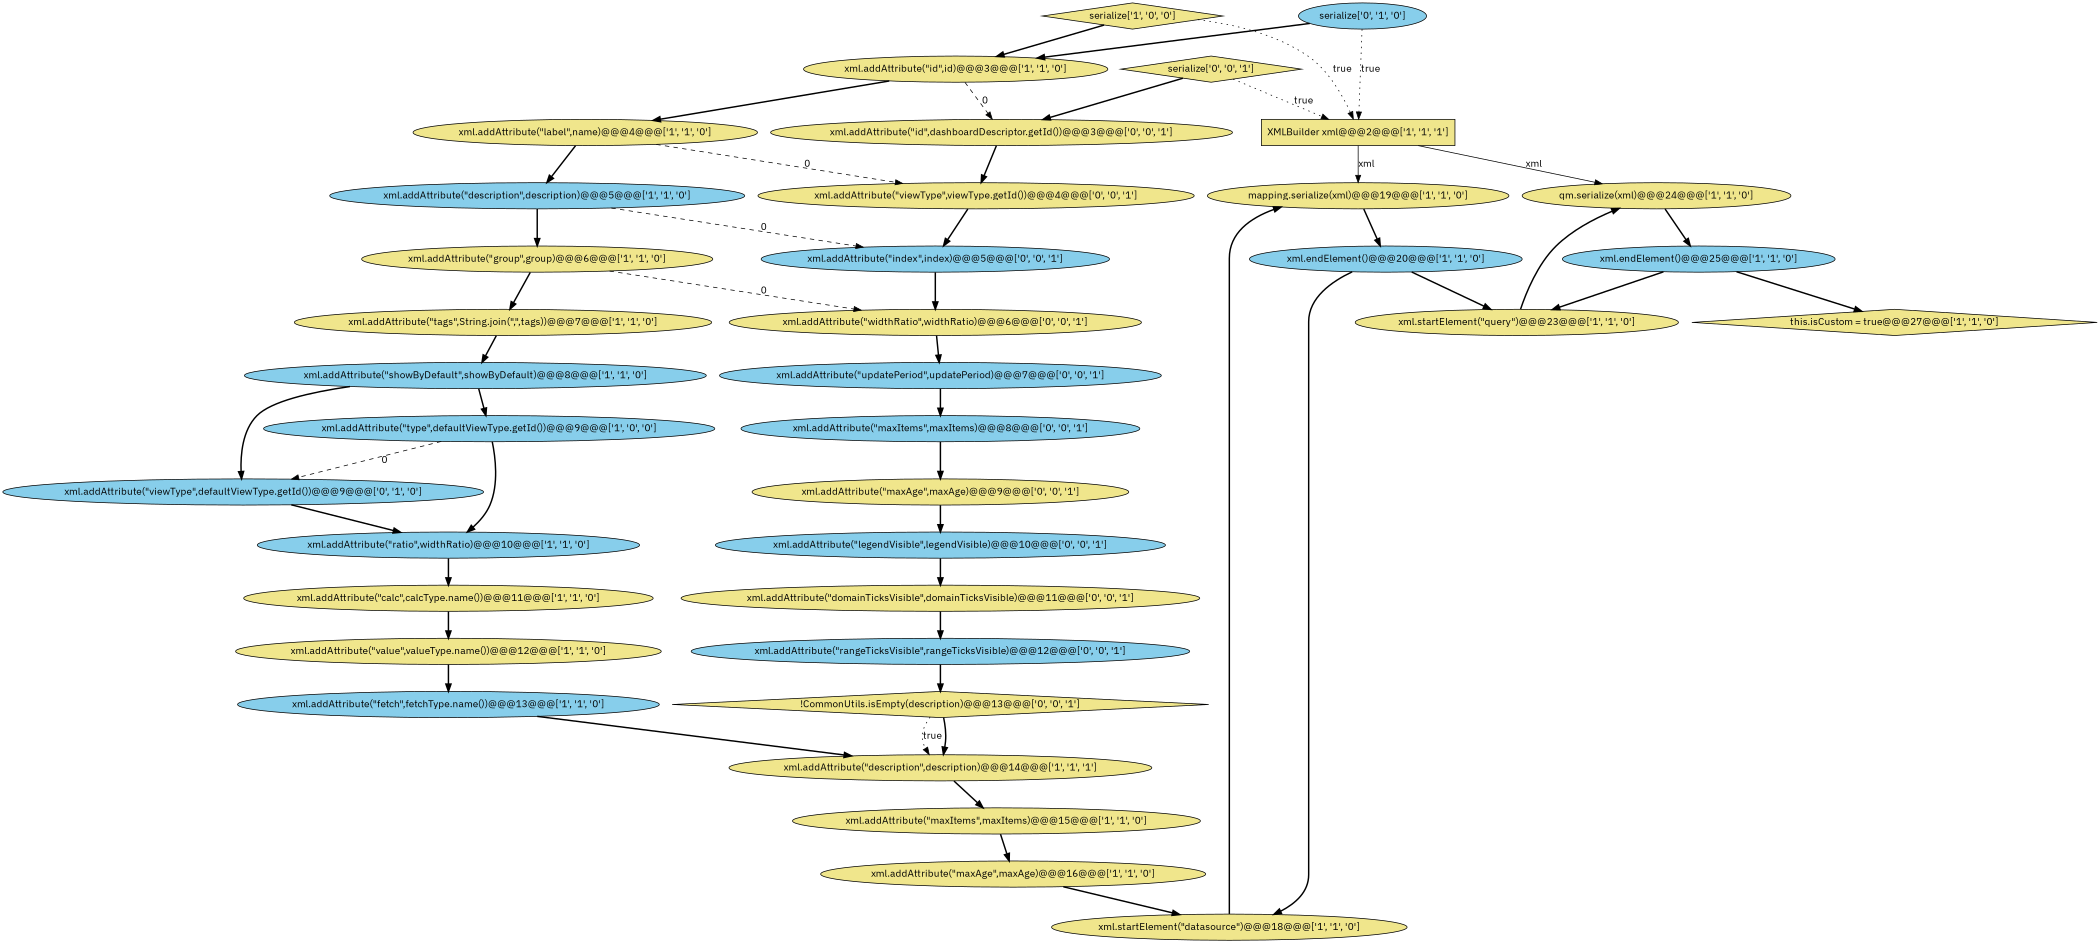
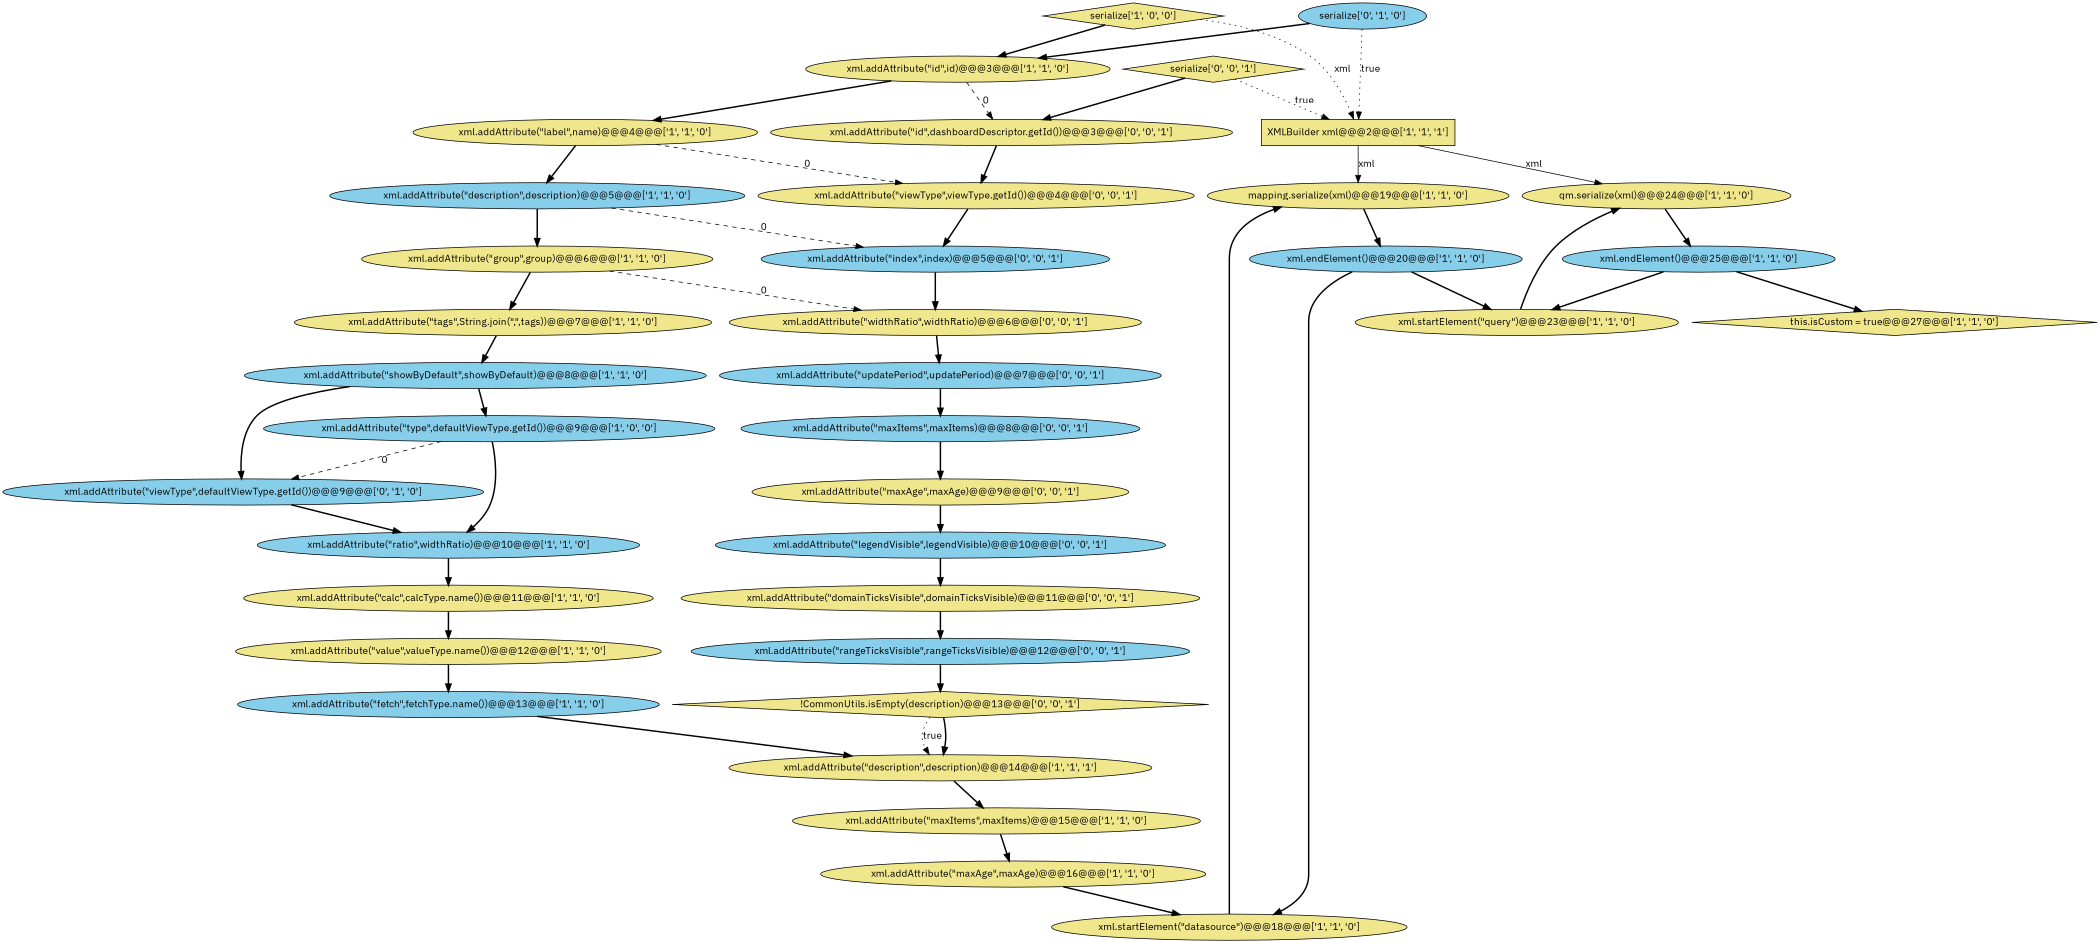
edge "serialize['1', '0', '0']" -> "XMLBuilder xml@@@2@@@['1', '1', '1']": label "true" -> "xml"
